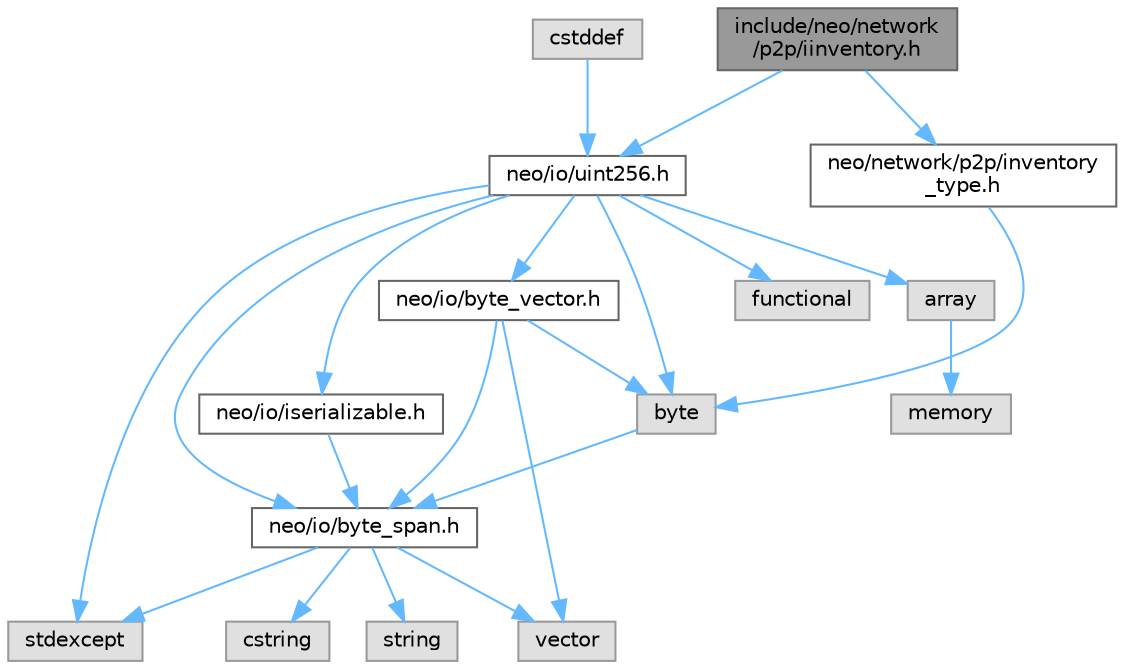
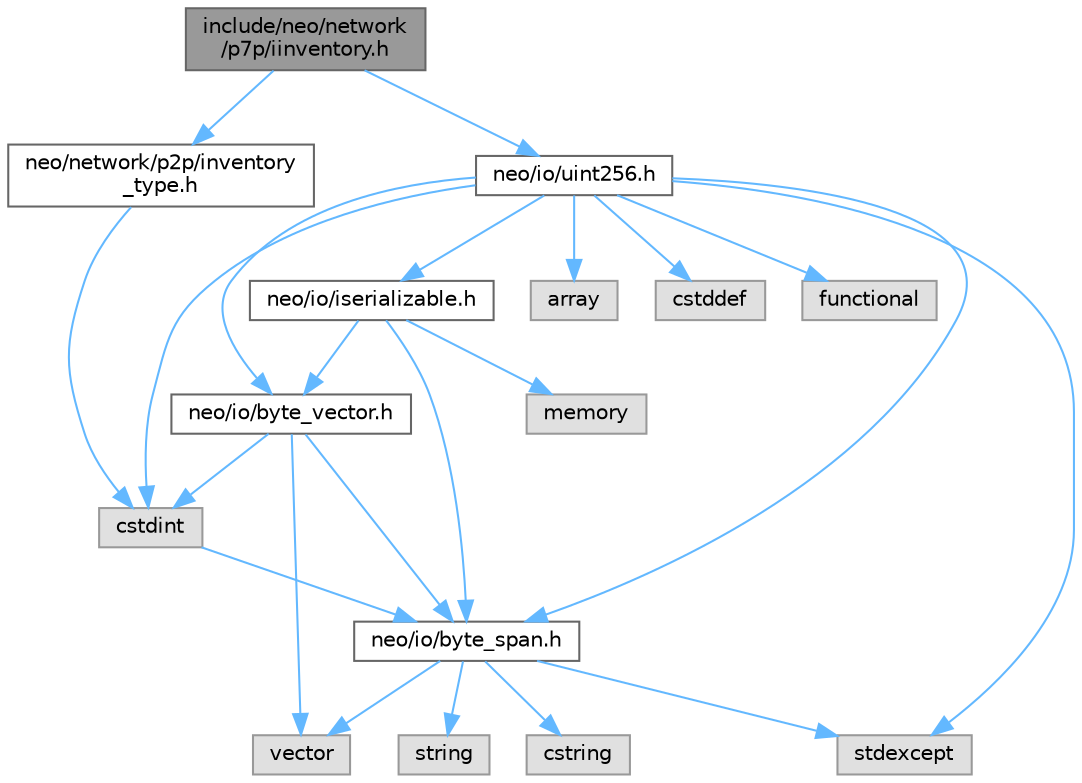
node "include/neo/network /p2p/iinventory.h": label "include/neo/network /p2p/iinventory.h" -> "include/neo/network /p7p/iinventory.h"
edge "cstddef" -> "neo/io/uint256.h": reversed
edge "array" -> "memory": now "neo/io/iserializable.h" -> "memory"
edge "neo/io/iserializable.h" -> "neo/io/byte_vector.h": added
node "byte": label "byte" -> "cstdint"
